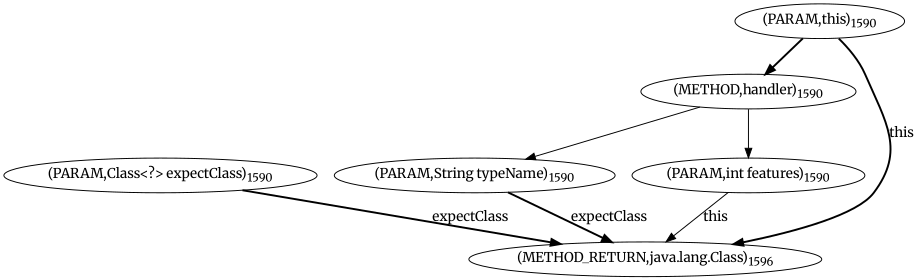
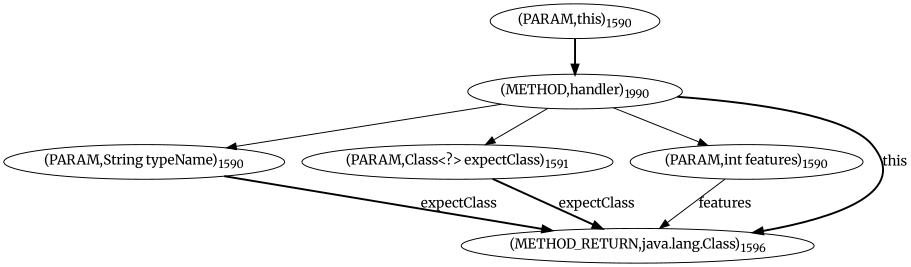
node "(METHOD,handler)": text "1590" -> "1990"
edge "(METHOD,handler)" -> "(PARAM,Class<?> expectClass)": added
node "(PARAM,Class<?> expectClass)": text "1590" -> "1591"
edge "(PARAM,this)" -> "(METHOD_RETURN,java.lang.Class)": now "(METHOD,handler)" -> "(METHOD_RETURN,java.lang.Class)"
edge "(PARAM,int features)" -> "(METHOD_RETURN,java.lang.Class)": label "this" -> "features"
